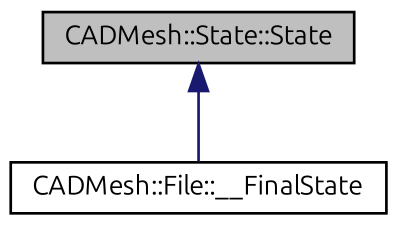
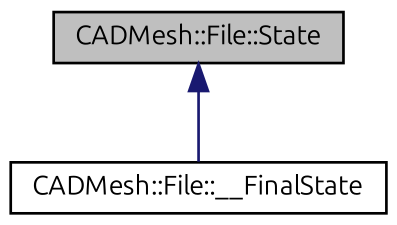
node "CADMesh::State::State": label "CADMesh::State::State" -> "CADMesh::File::State"
